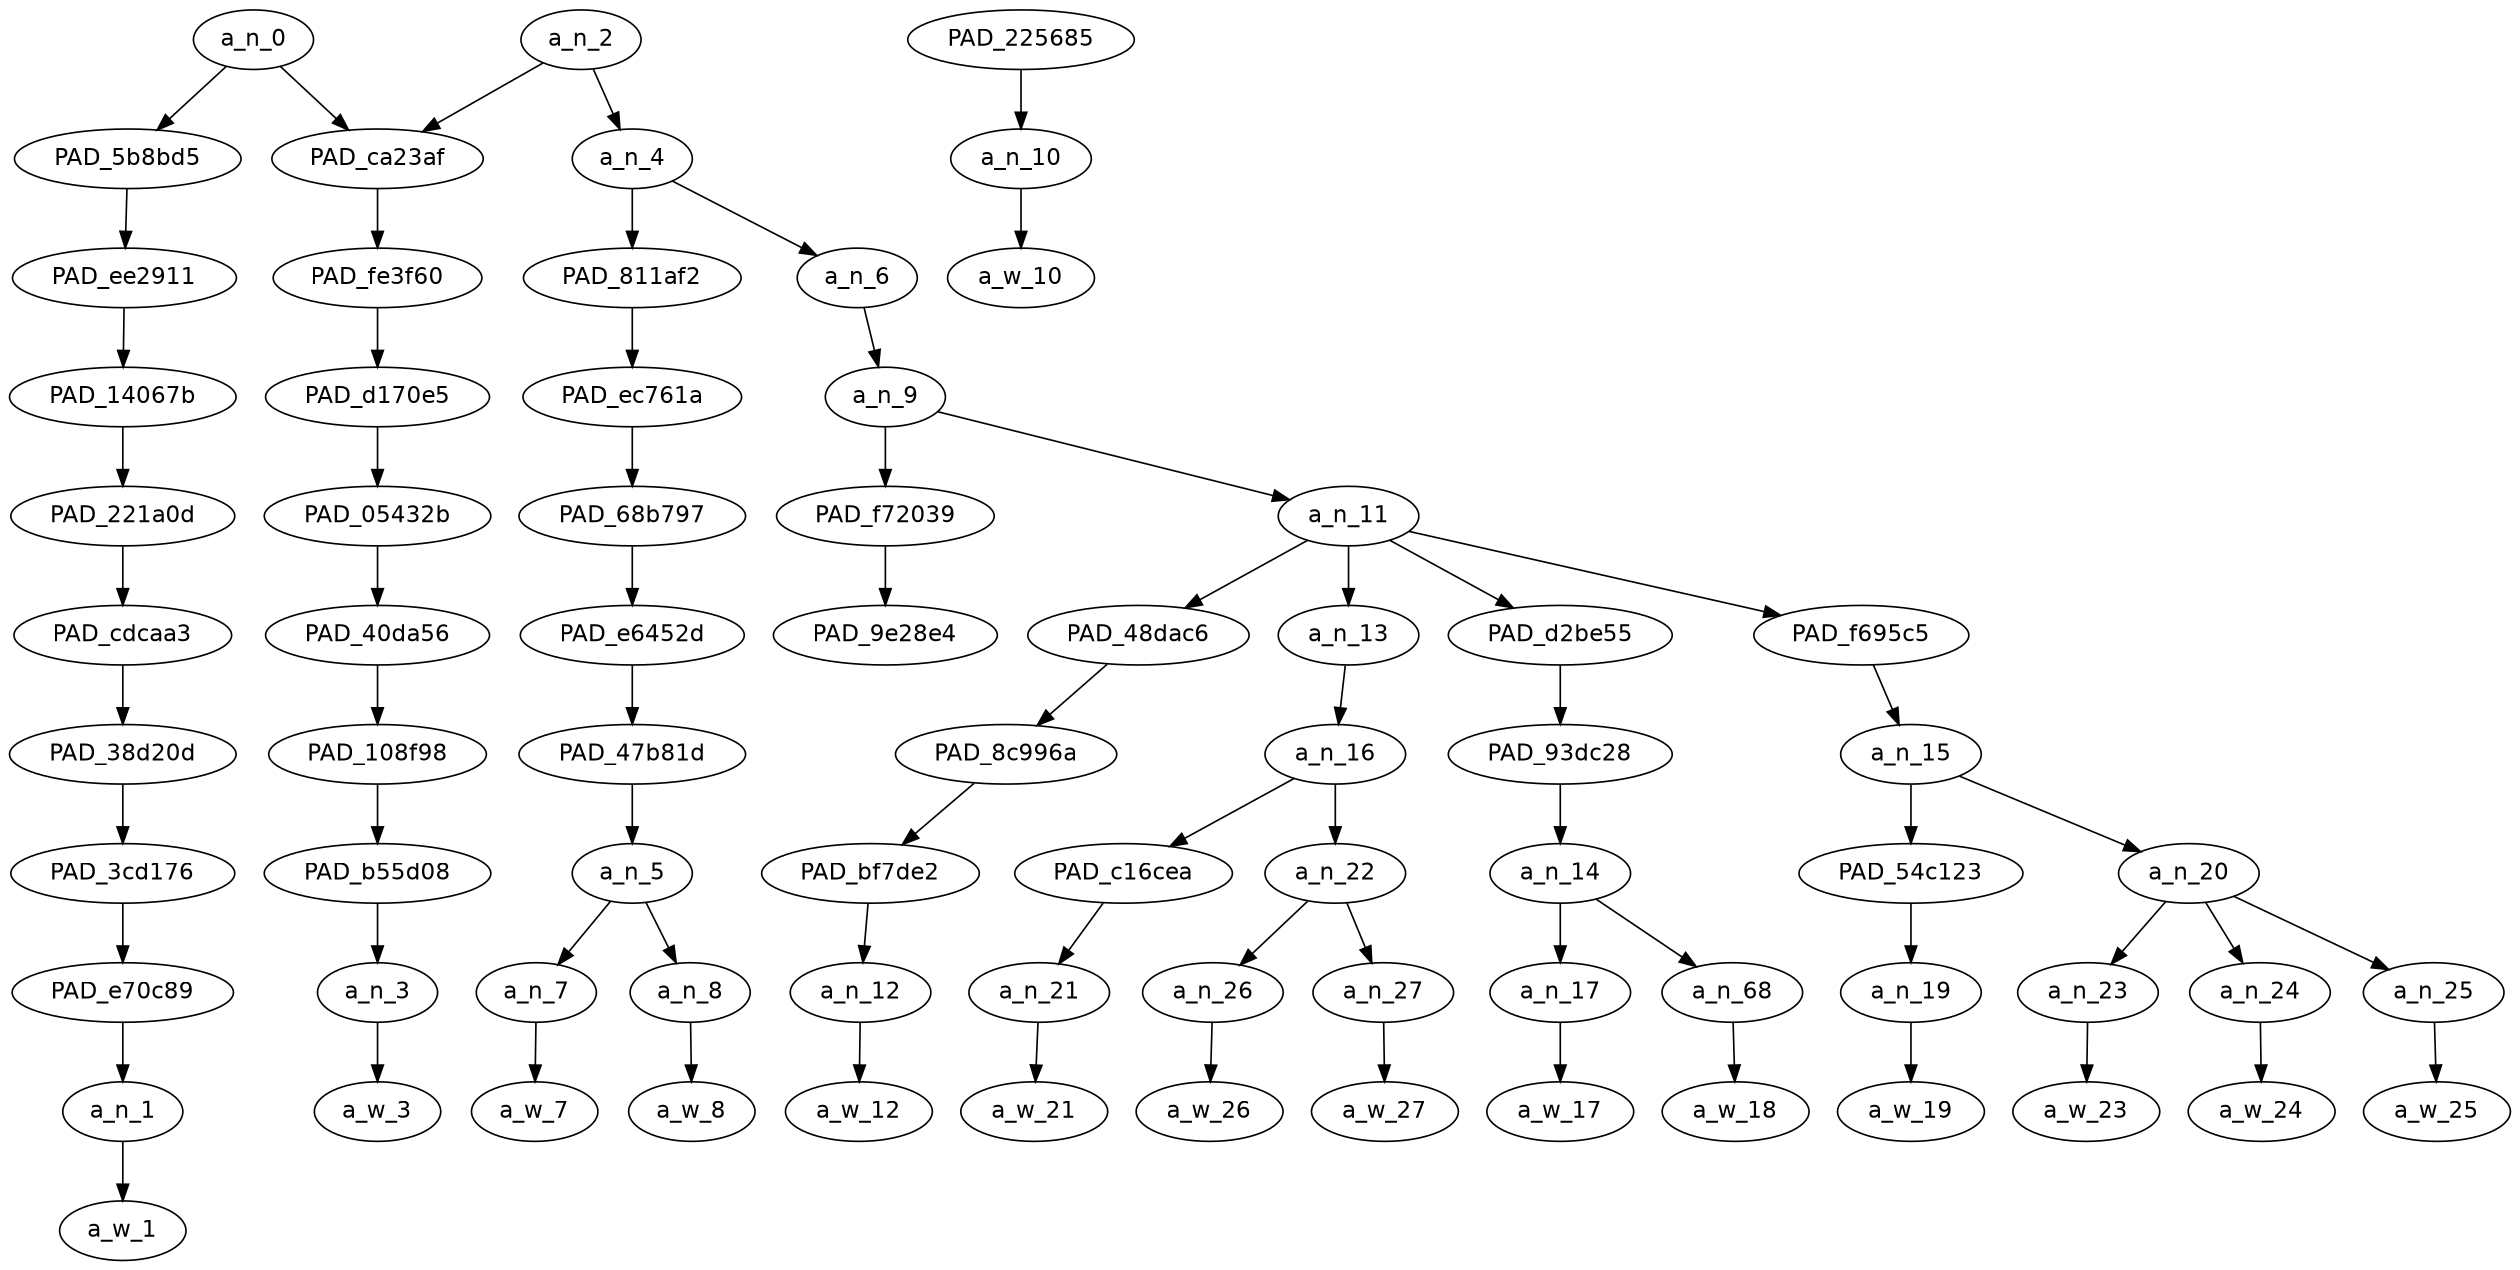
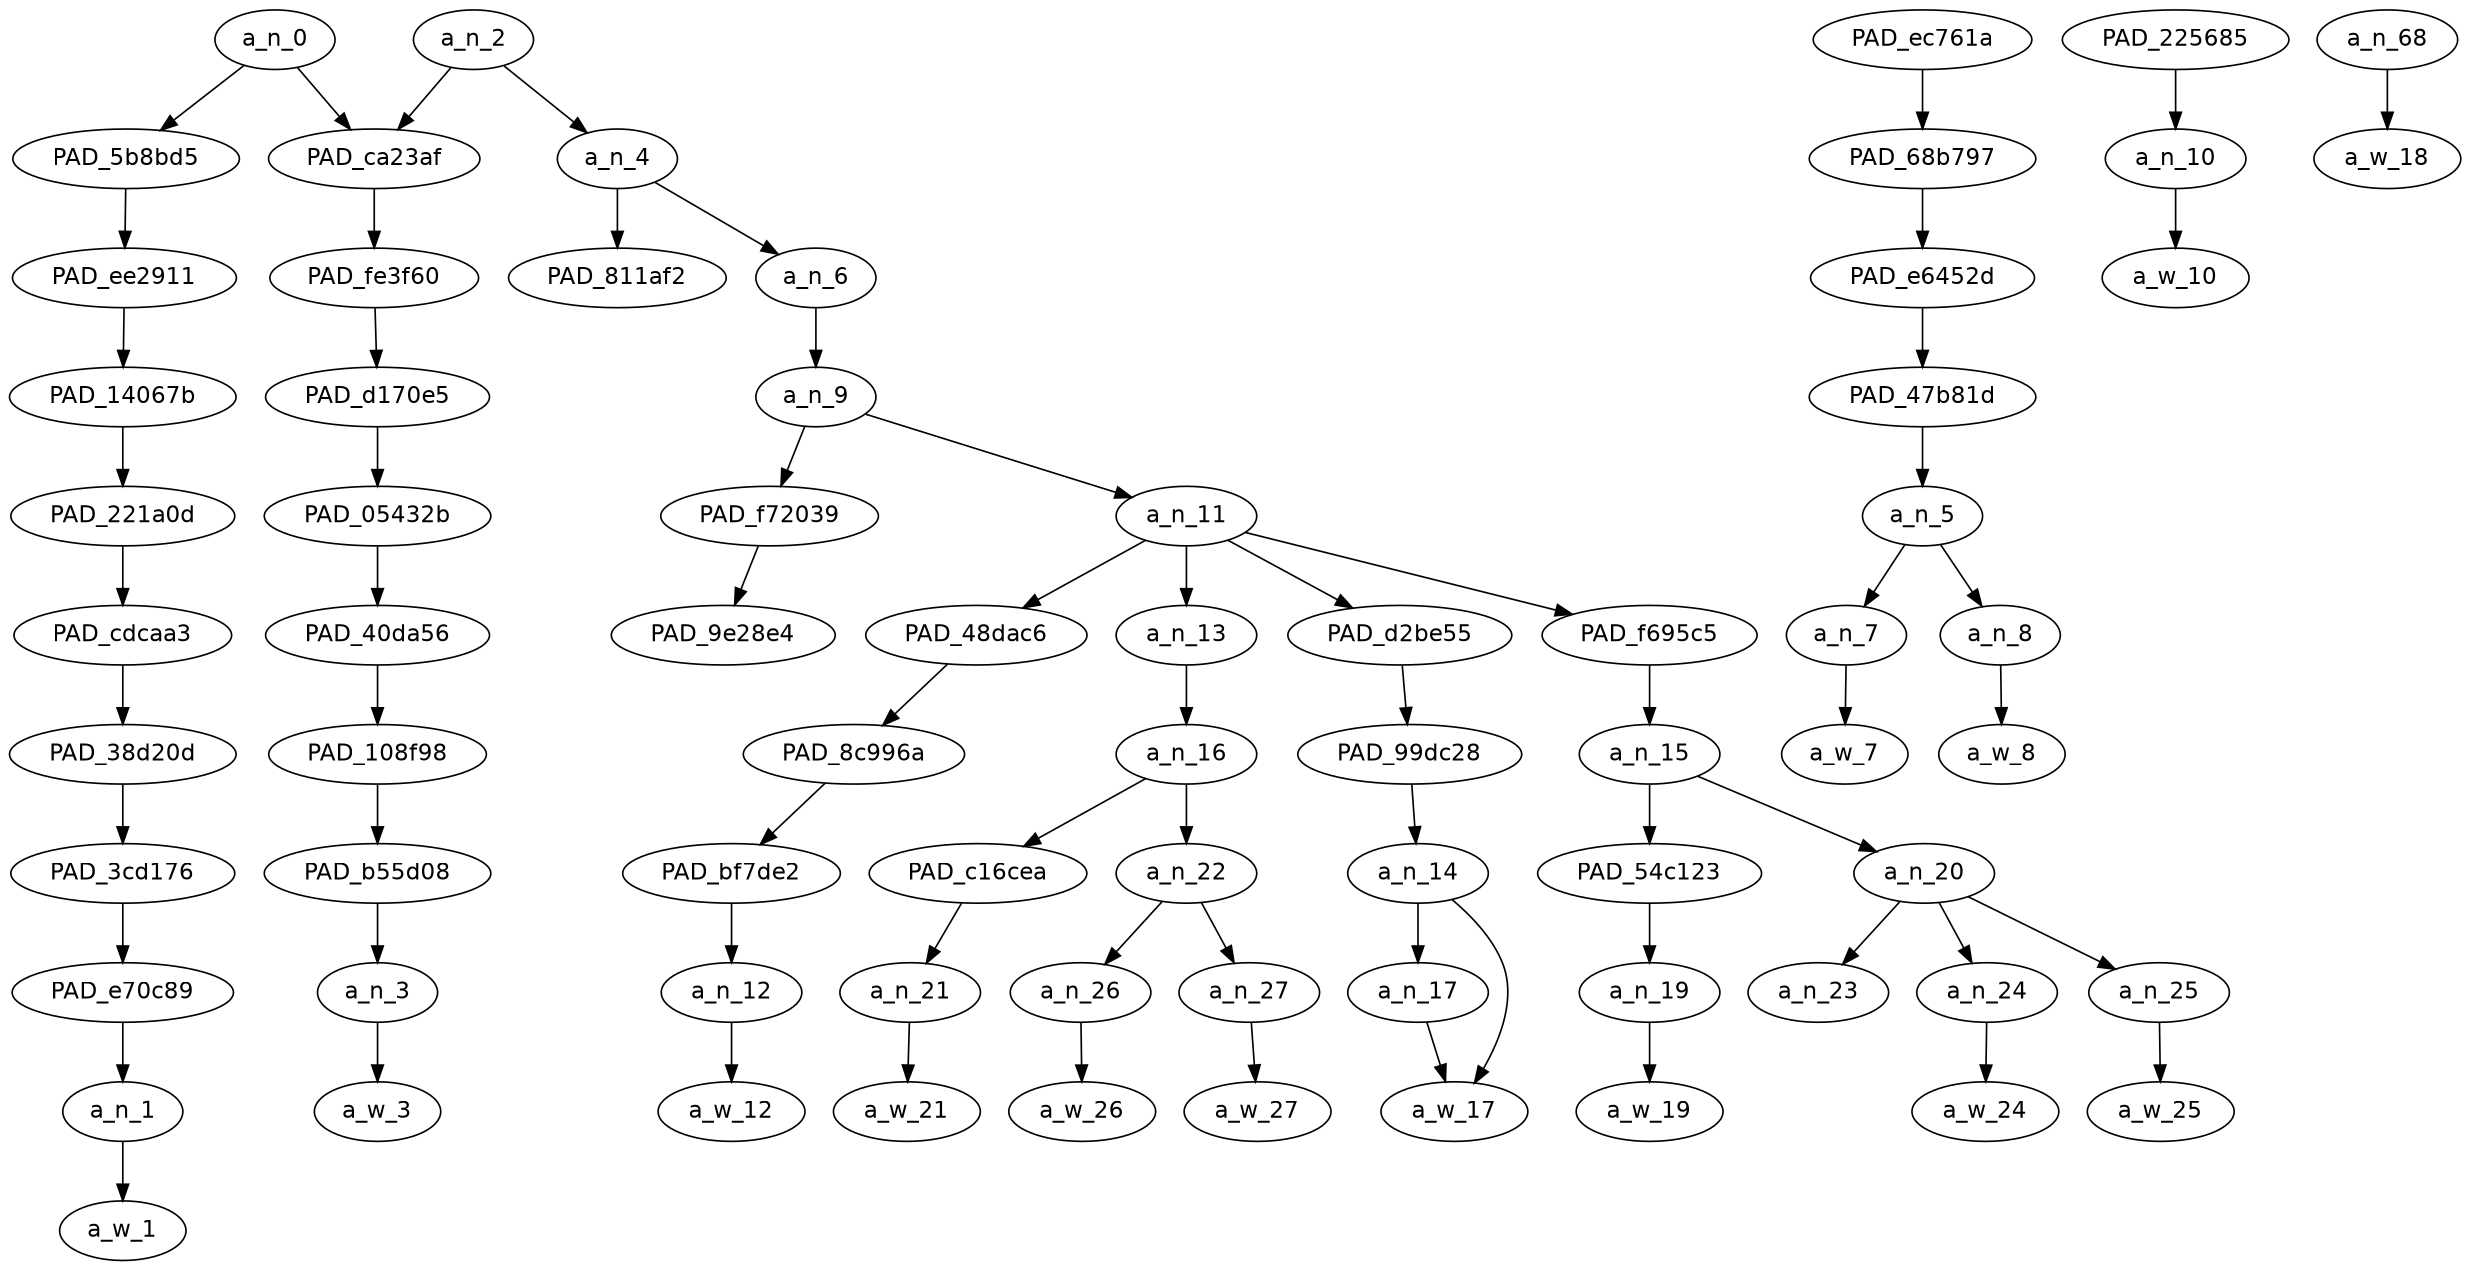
edge "PAD_811af2" -> "PAD_ec761a": removed
node "PAD_93dc28": label "PAD_93dc28" -> "PAD_99dc28"
edge "a_n_14" -> "a_n_68": now "a_n_14" -> "a_w_17"
node "a_w_23": removed
